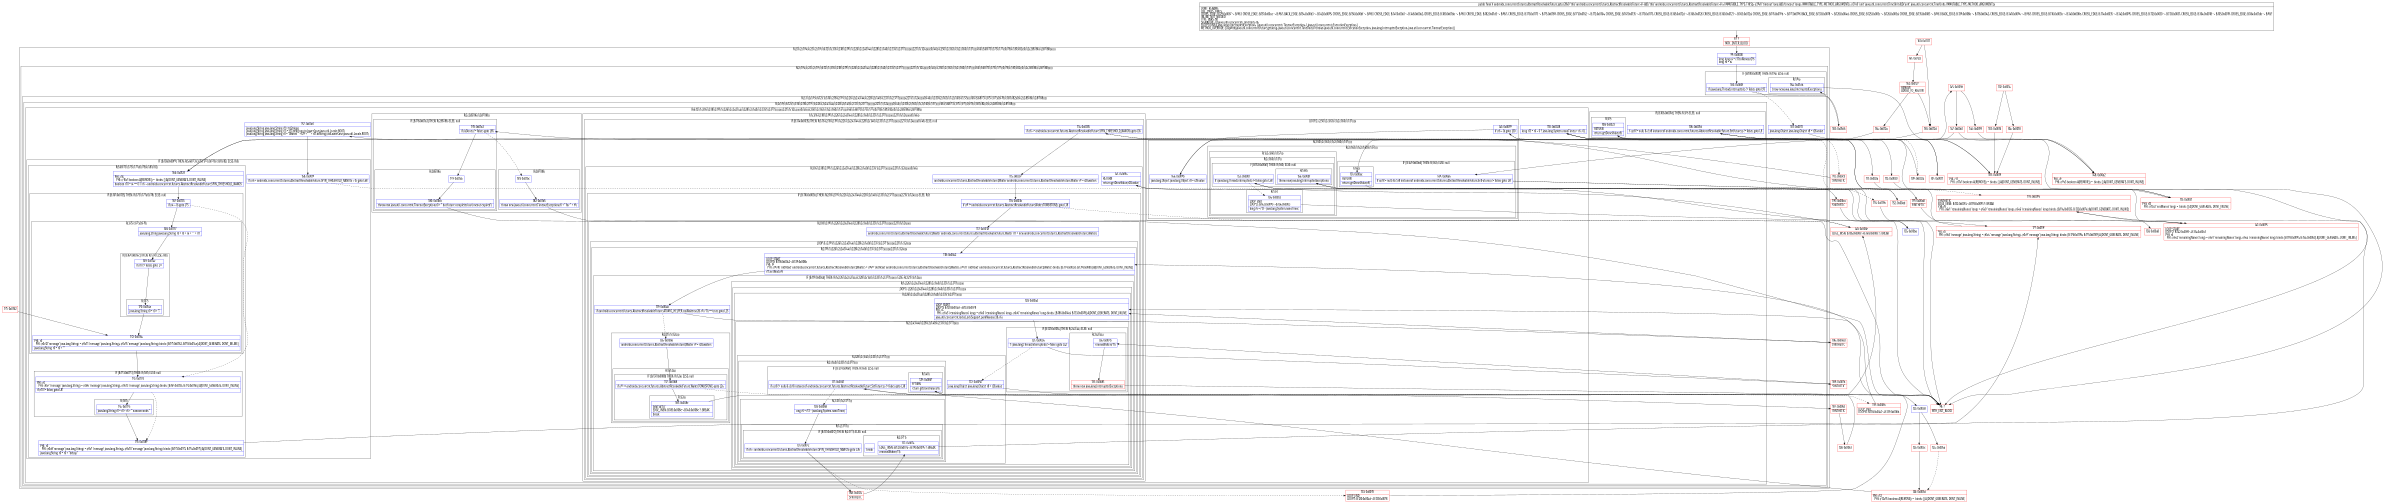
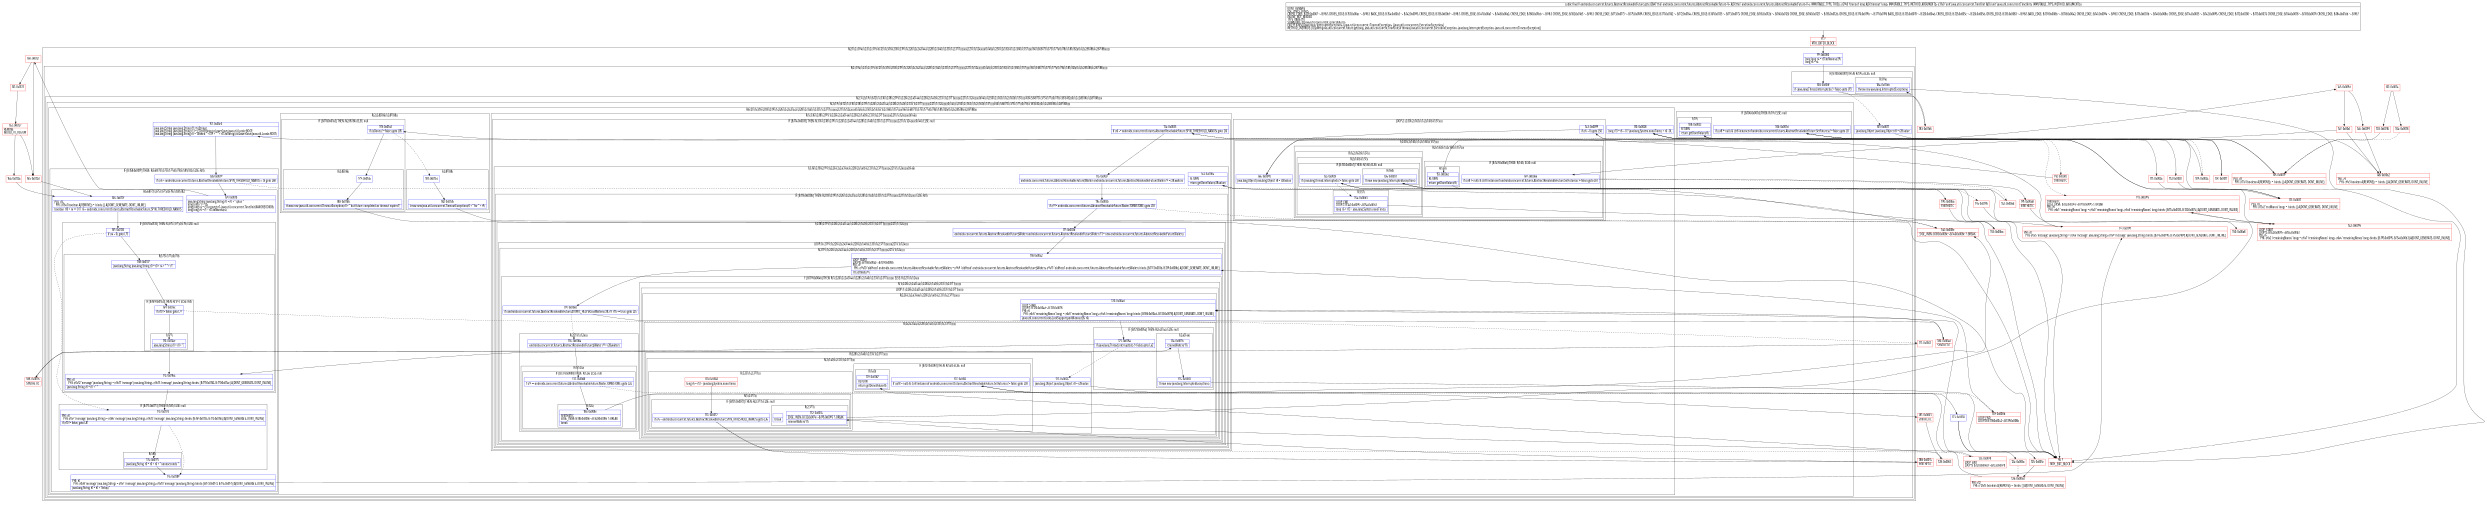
edge "104: 0x0018" -> "105: 0x0019": style solid -> dashed
node "159: 0x00fb": added
node "155: 0x00ba": color blue -> red
edge "169: 0x014c" -> "171: 0x0162": added
node "135: 0x0083": color red -> blue
edge "129: 0x0067" -> "98: ?": now "132: 0x0074" -> "98: ?"
edge "127: 0x0061" -> "130: 0x0068": removed
node "130: 0x0068": color blue -> red
